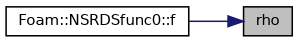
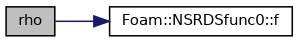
edge "Foam::NSRDSfunc0::f" -> "rho": reversed
